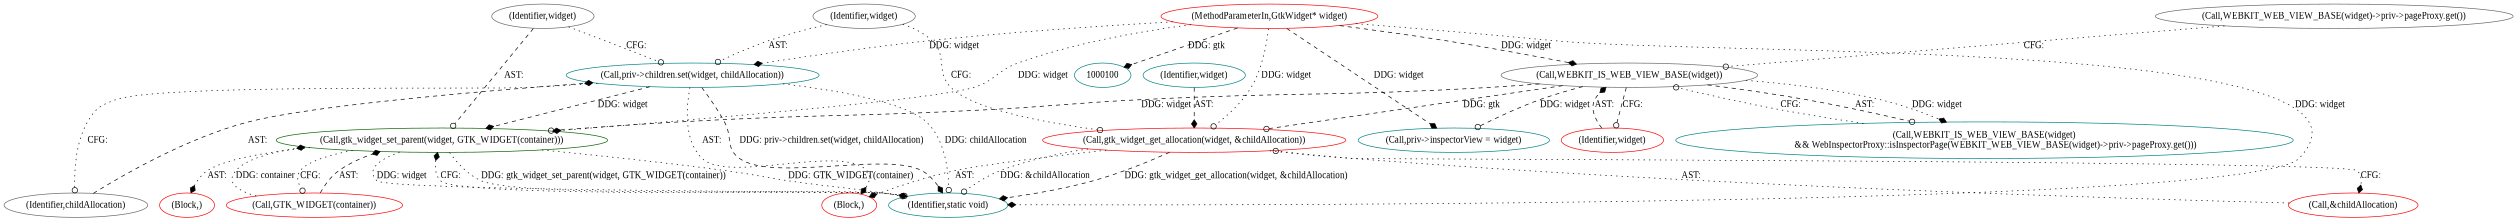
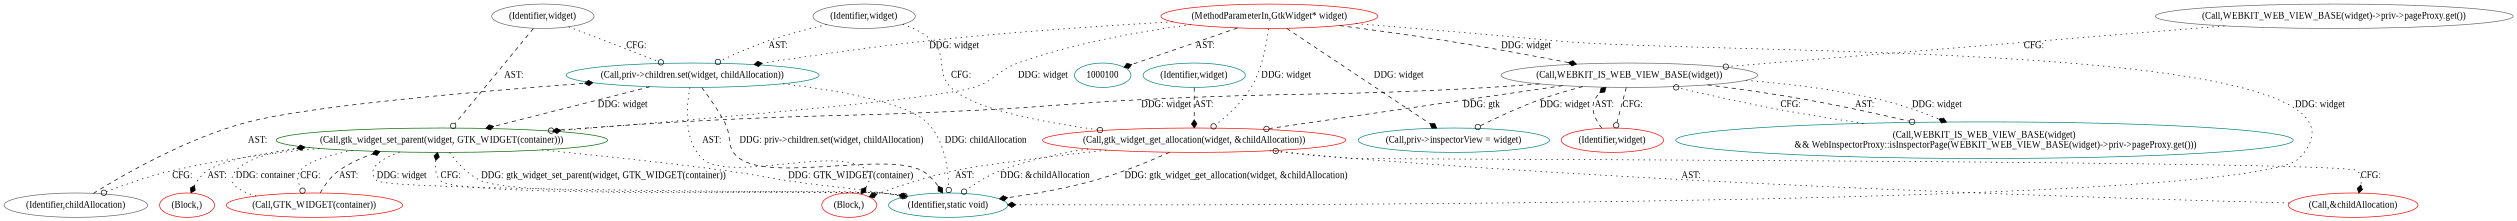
edge "(MethodParameterIn,GtkWidget* widget)" -> "1000100": label "DDG: gtk" -> "AST: "
edge "(Call,priv->children.set(widget, childAllocation))" -> "(Identifier,childAllocation)": now "(Call,gtk_widget_set_parent(widget, GTK_WIDGET(container)))" -> "(Identifier,childAllocation)"
